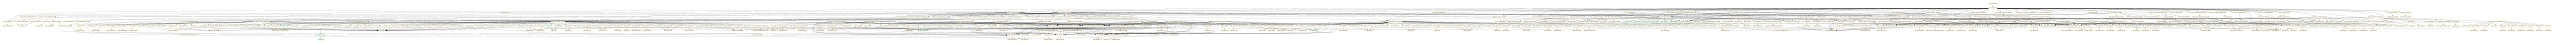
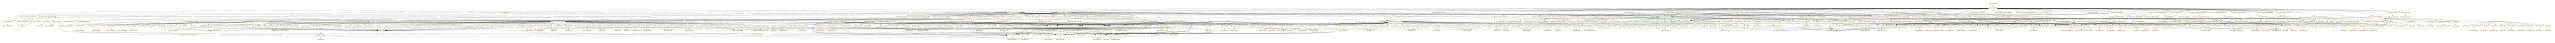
node "DOMA-XUBUTTON": added
